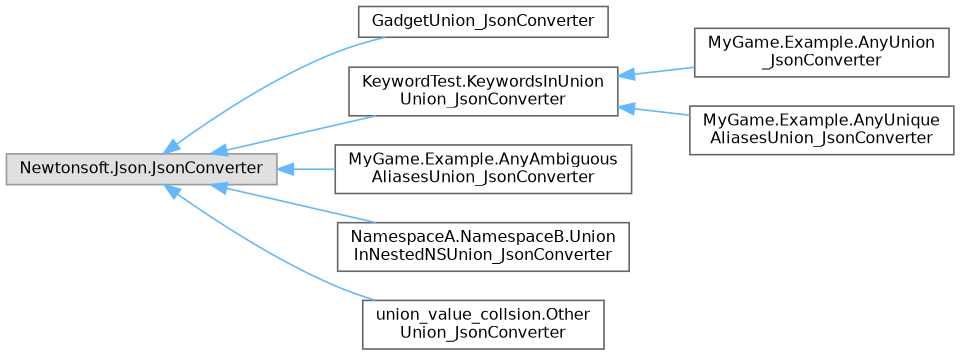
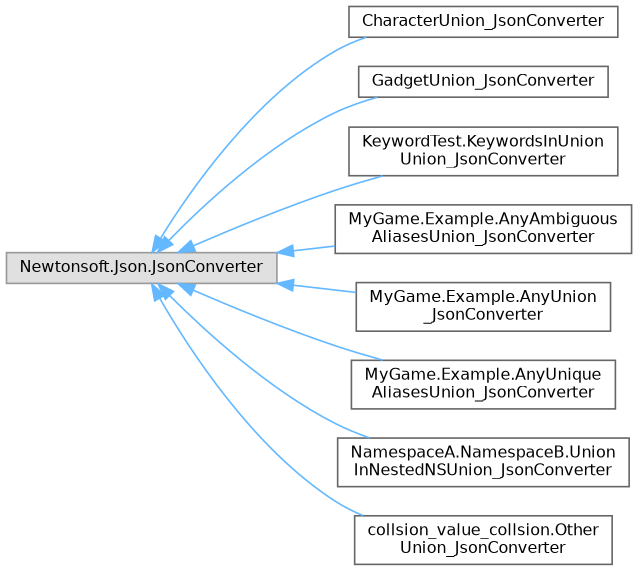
node "CharacterUnion_JsonConverter": added
edge "MyGame.Example.AnyUnion _JsonConverter" -> "KeywordTest.KeywordsInUnion Union_JsonConverter": now "MyGame.Example.AnyUnion _JsonConverter" -> "Newtonsoft.Json.JsonConverter"
edge "MyGame.Example.AnyUnique AliasesUnion_JsonConverter" -> "KeywordTest.KeywordsInUnion Union_JsonConverter": now "MyGame.Example.AnyUnique AliasesUnion_JsonConverter" -> "Newtonsoft.Json.JsonConverter"
node "union_value_collsion.Other Union_JsonConverter": label "union_value_collsion.Other Union_JsonConverter" -> "collsion_value_collsion.Other Union_JsonConverter"
